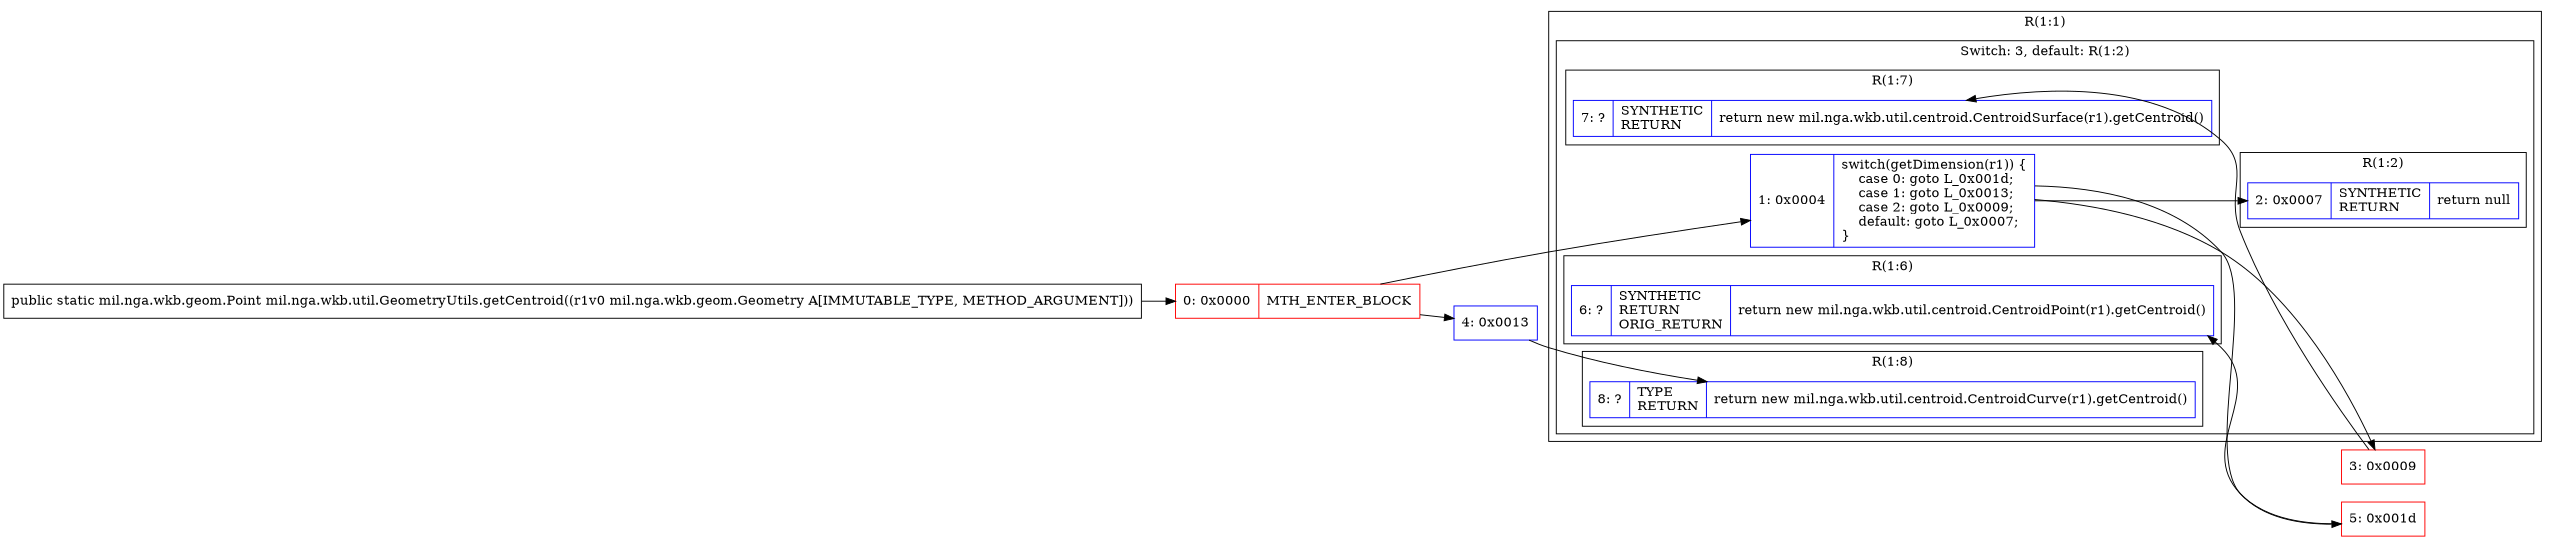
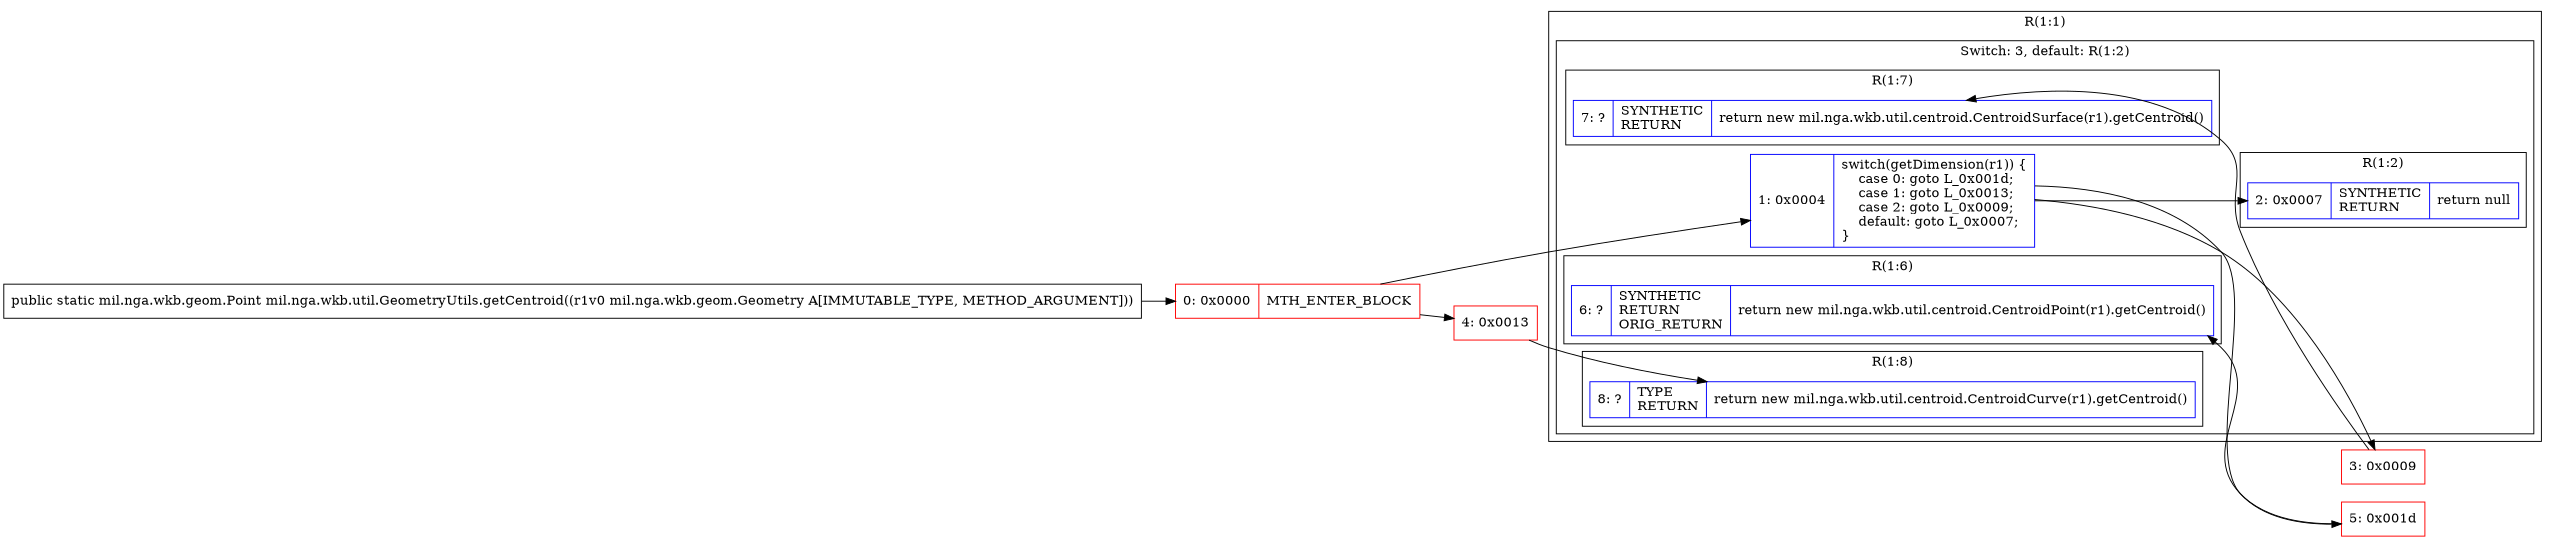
node "4: 0x0013": color blue -> red
